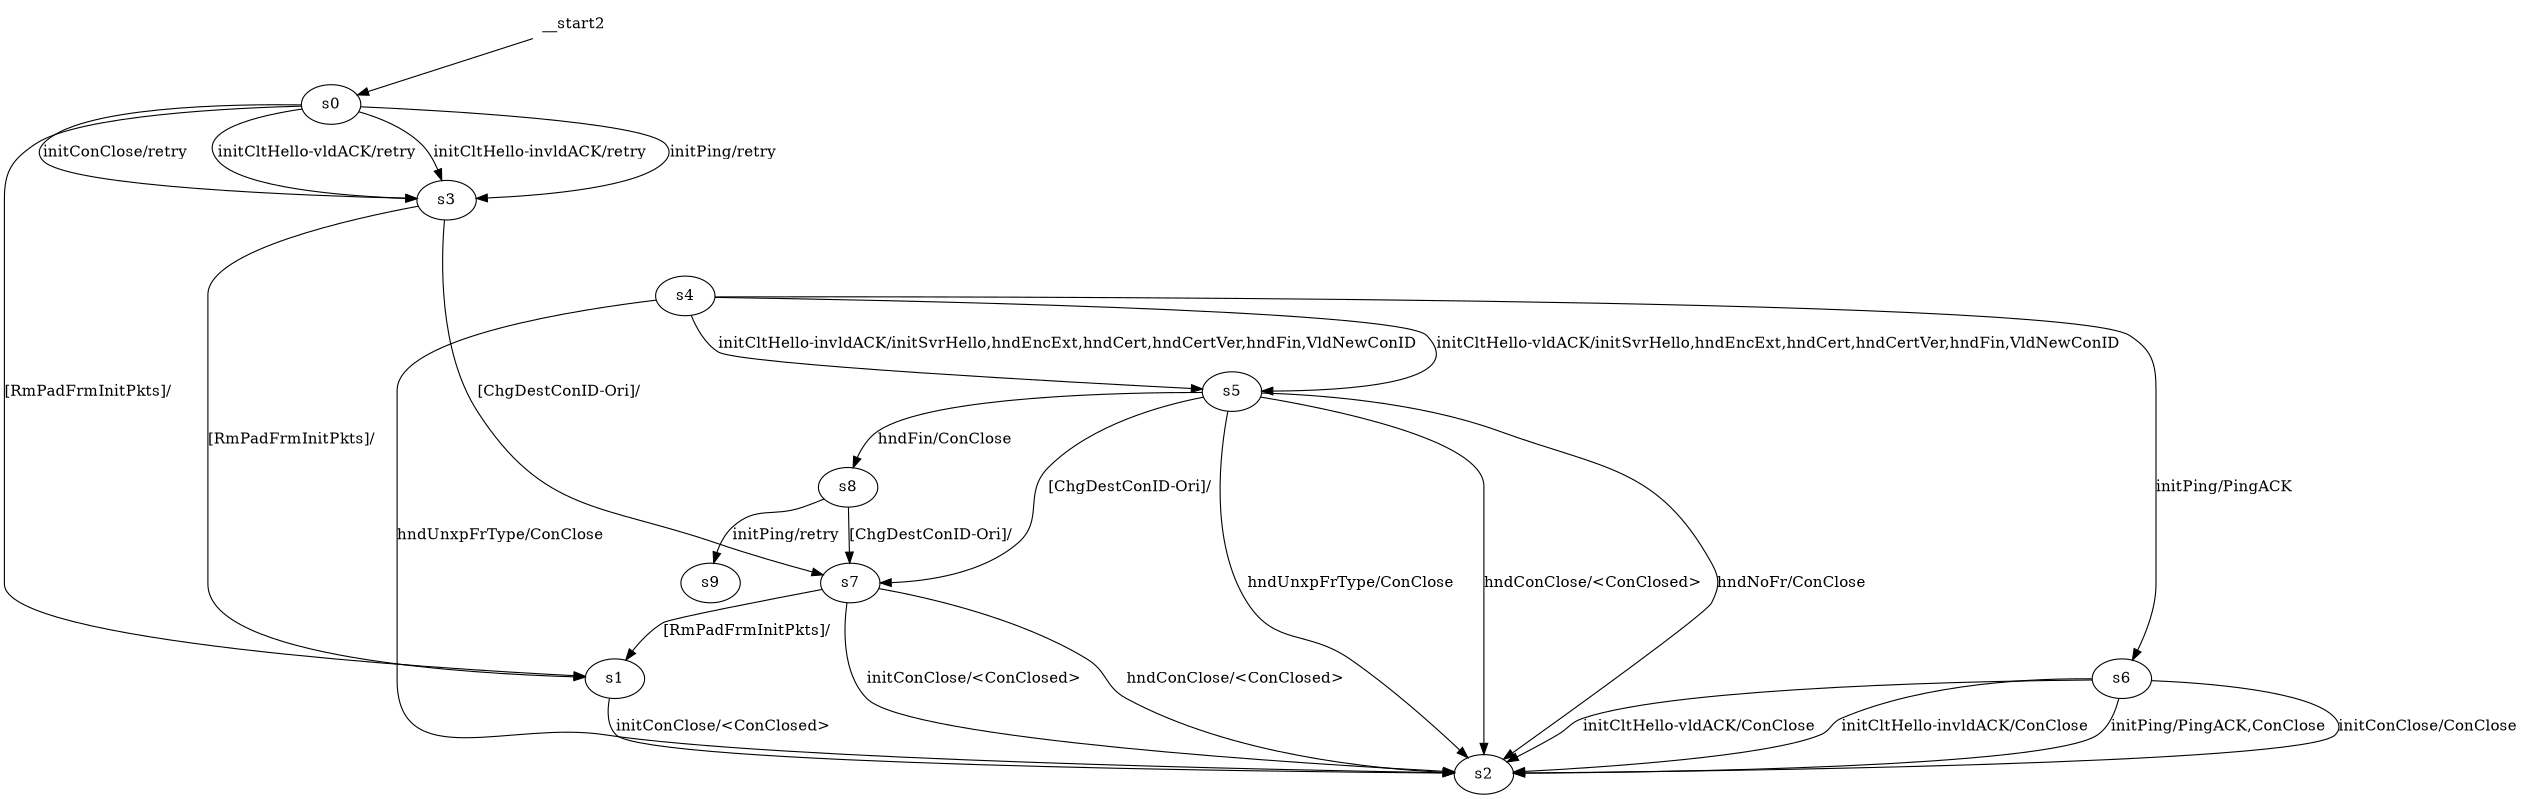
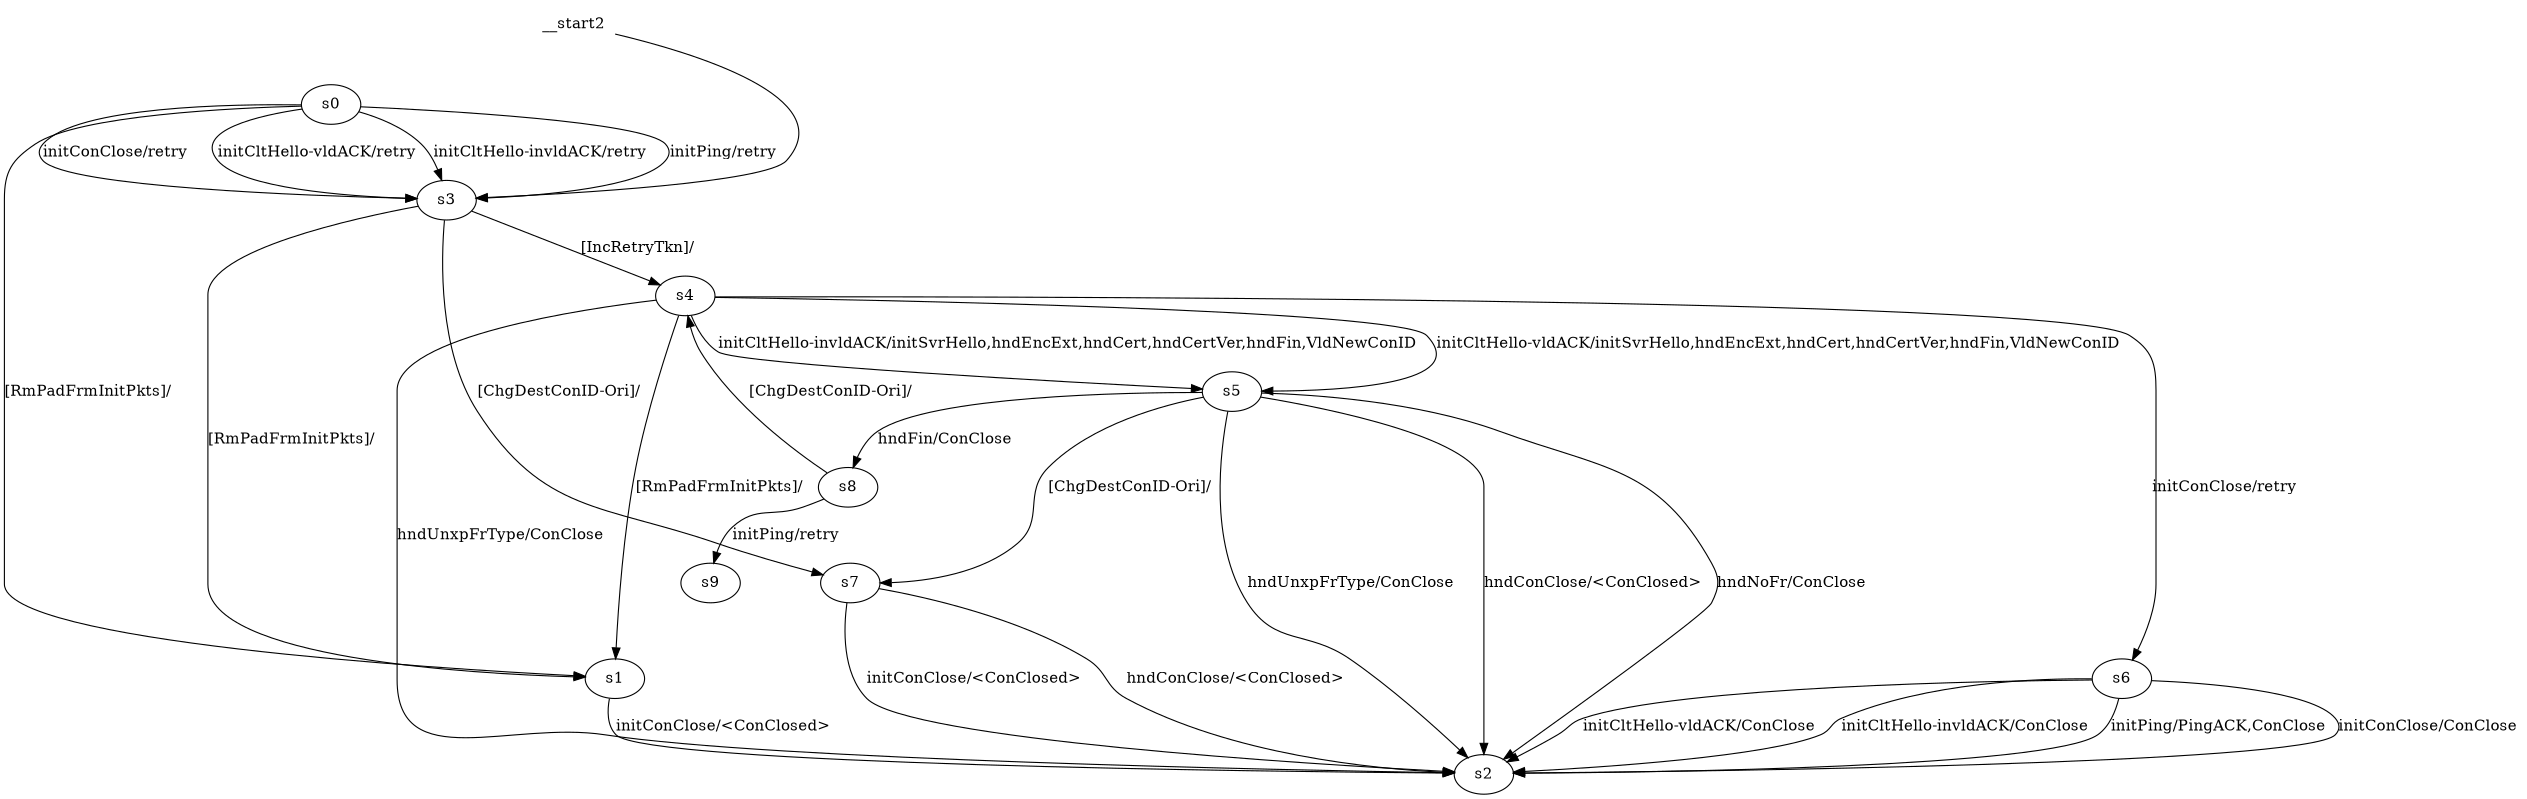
edge "__start2" -> "s0": now "__start2" -> "s3"
edge "s3" -> "s4": added, label "[IncRetryTkn]/"
edge "s4" -> "s6": label "initPing/PingACK " -> "initConClose/retry "
edge "s8" -> "s7": now "s8" -> "s4"
edge "s7" -> "s1": now "s4" -> "s1"
